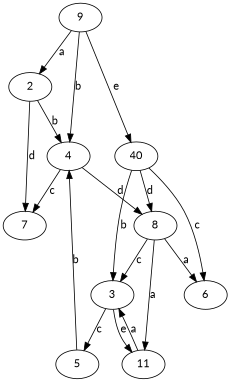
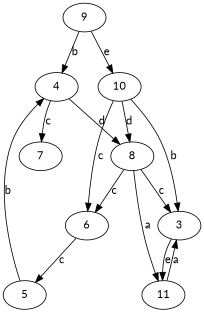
node "2": removed
node "40": label "40" -> "10"
edge "8" -> "6": label "a" -> "c"
edge "3" -> "5": now "6" -> "5"
